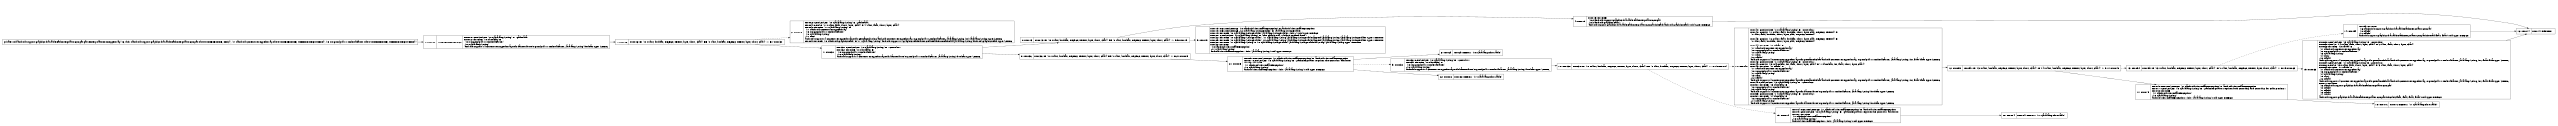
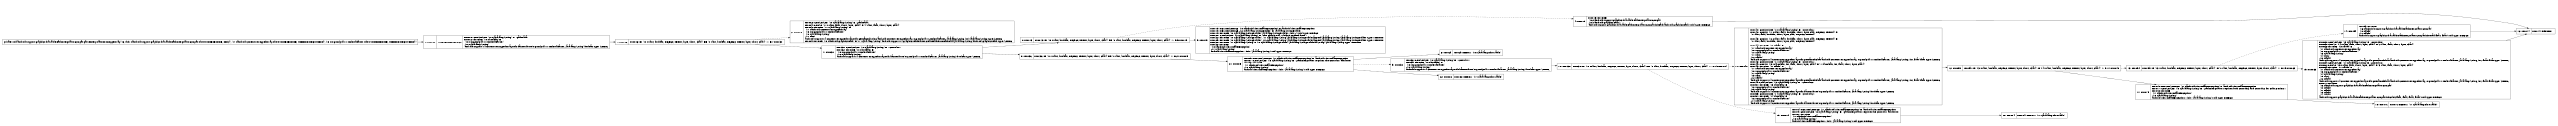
edge "3: 0x0013" -> "4: 0x0015": style solid -> dashed
